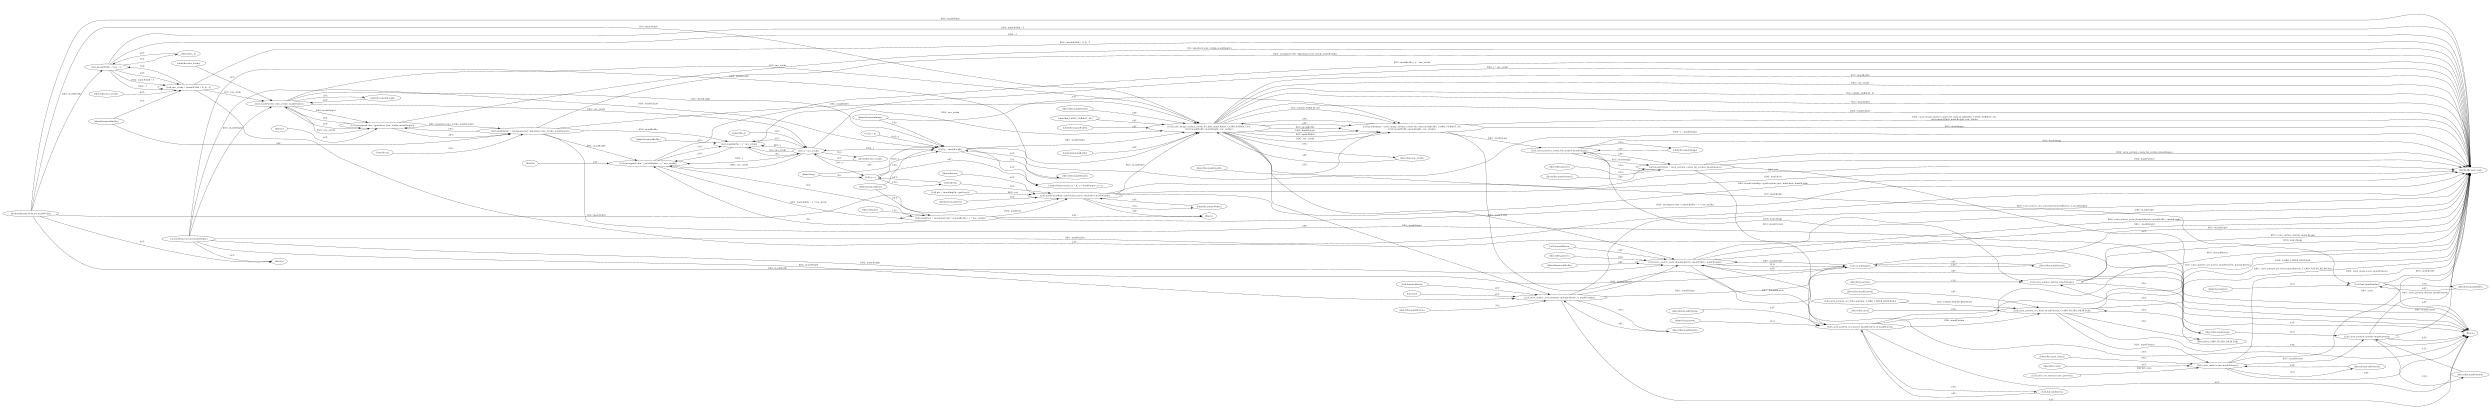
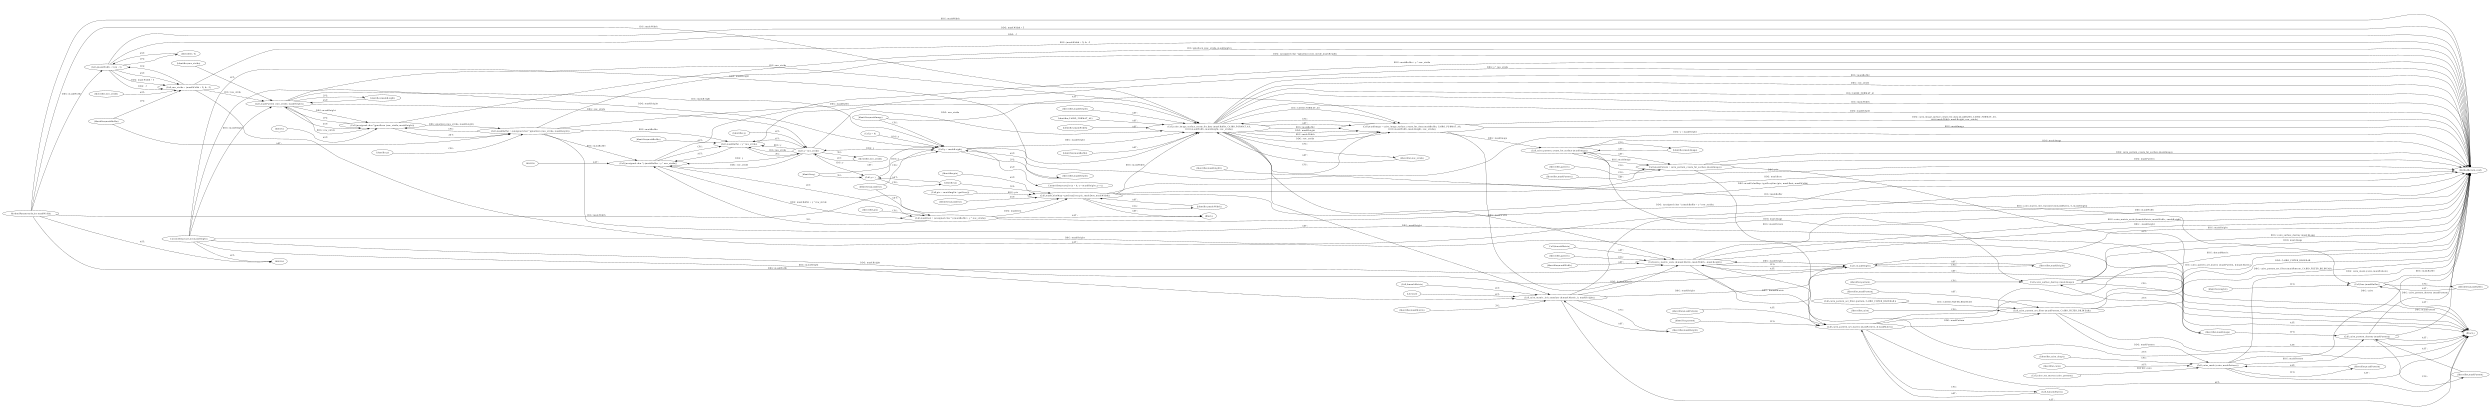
edge "(Call,y++)" -> "(ControlStructure,for (y = 0; y < maskHeight; y++))": removed, label "AST:"
node "(Identifier,CAIRO_FILTER_BILINEAR)": removed
